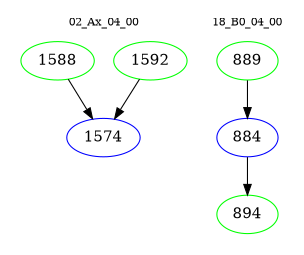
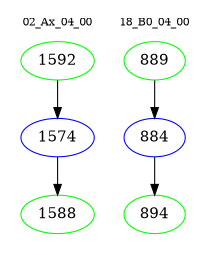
edge "1588" -> "1574": reversed
